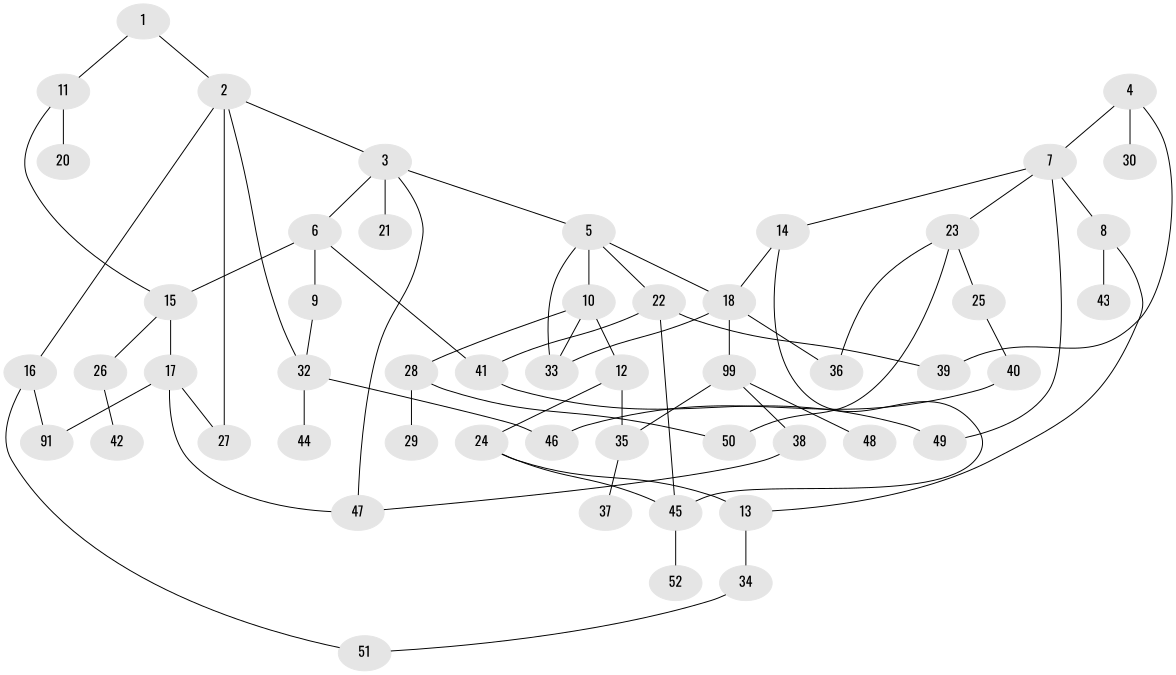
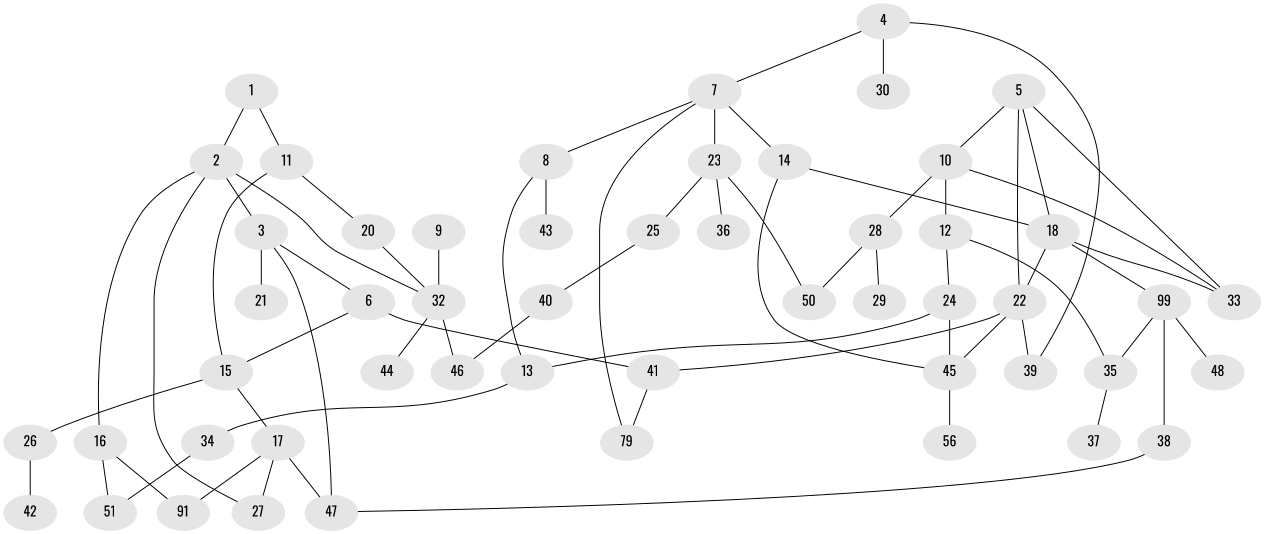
edge "3" -- "5": removed
edge "6" -- "9": removed
edge "20" -- "32": added
edge "18" -- "36": now "18" -- "22"
node "49": label "49" -> "79"
node "52": label "52" -> "56"
